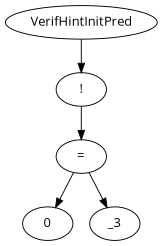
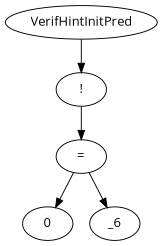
node "_3": label "_3" -> "_6"
